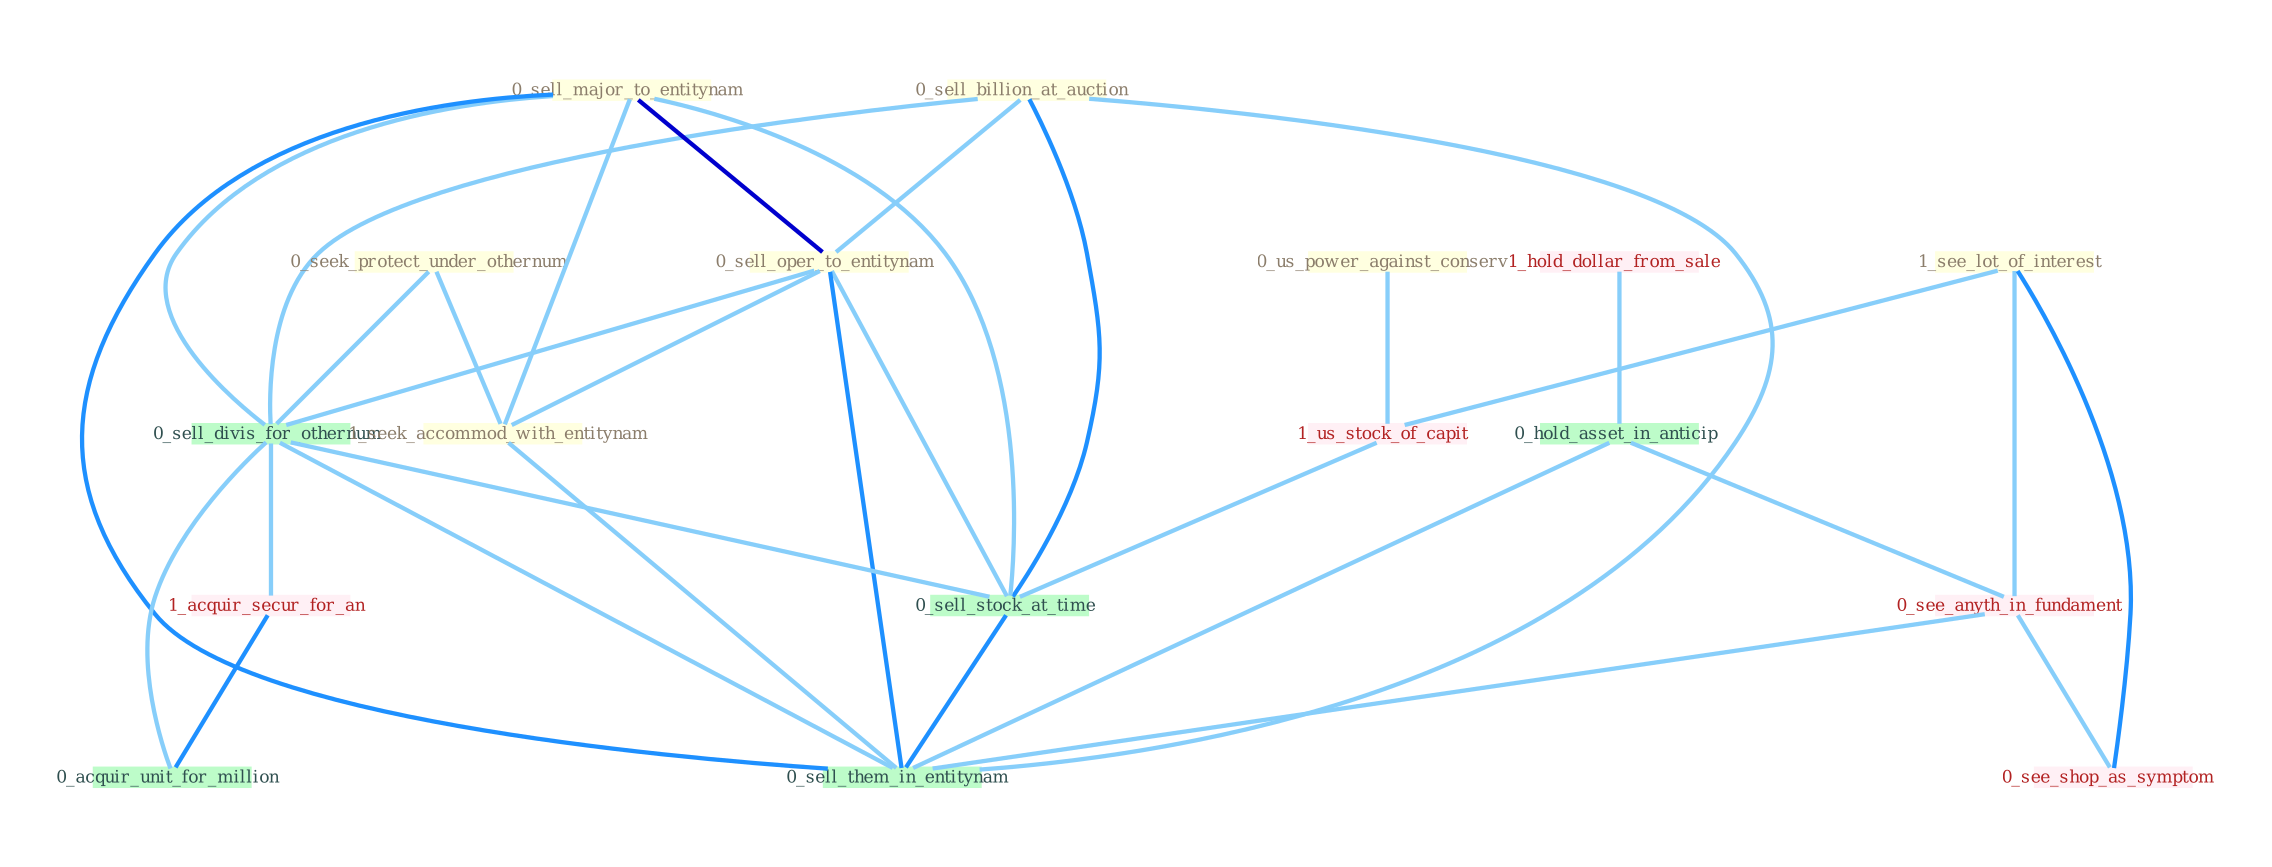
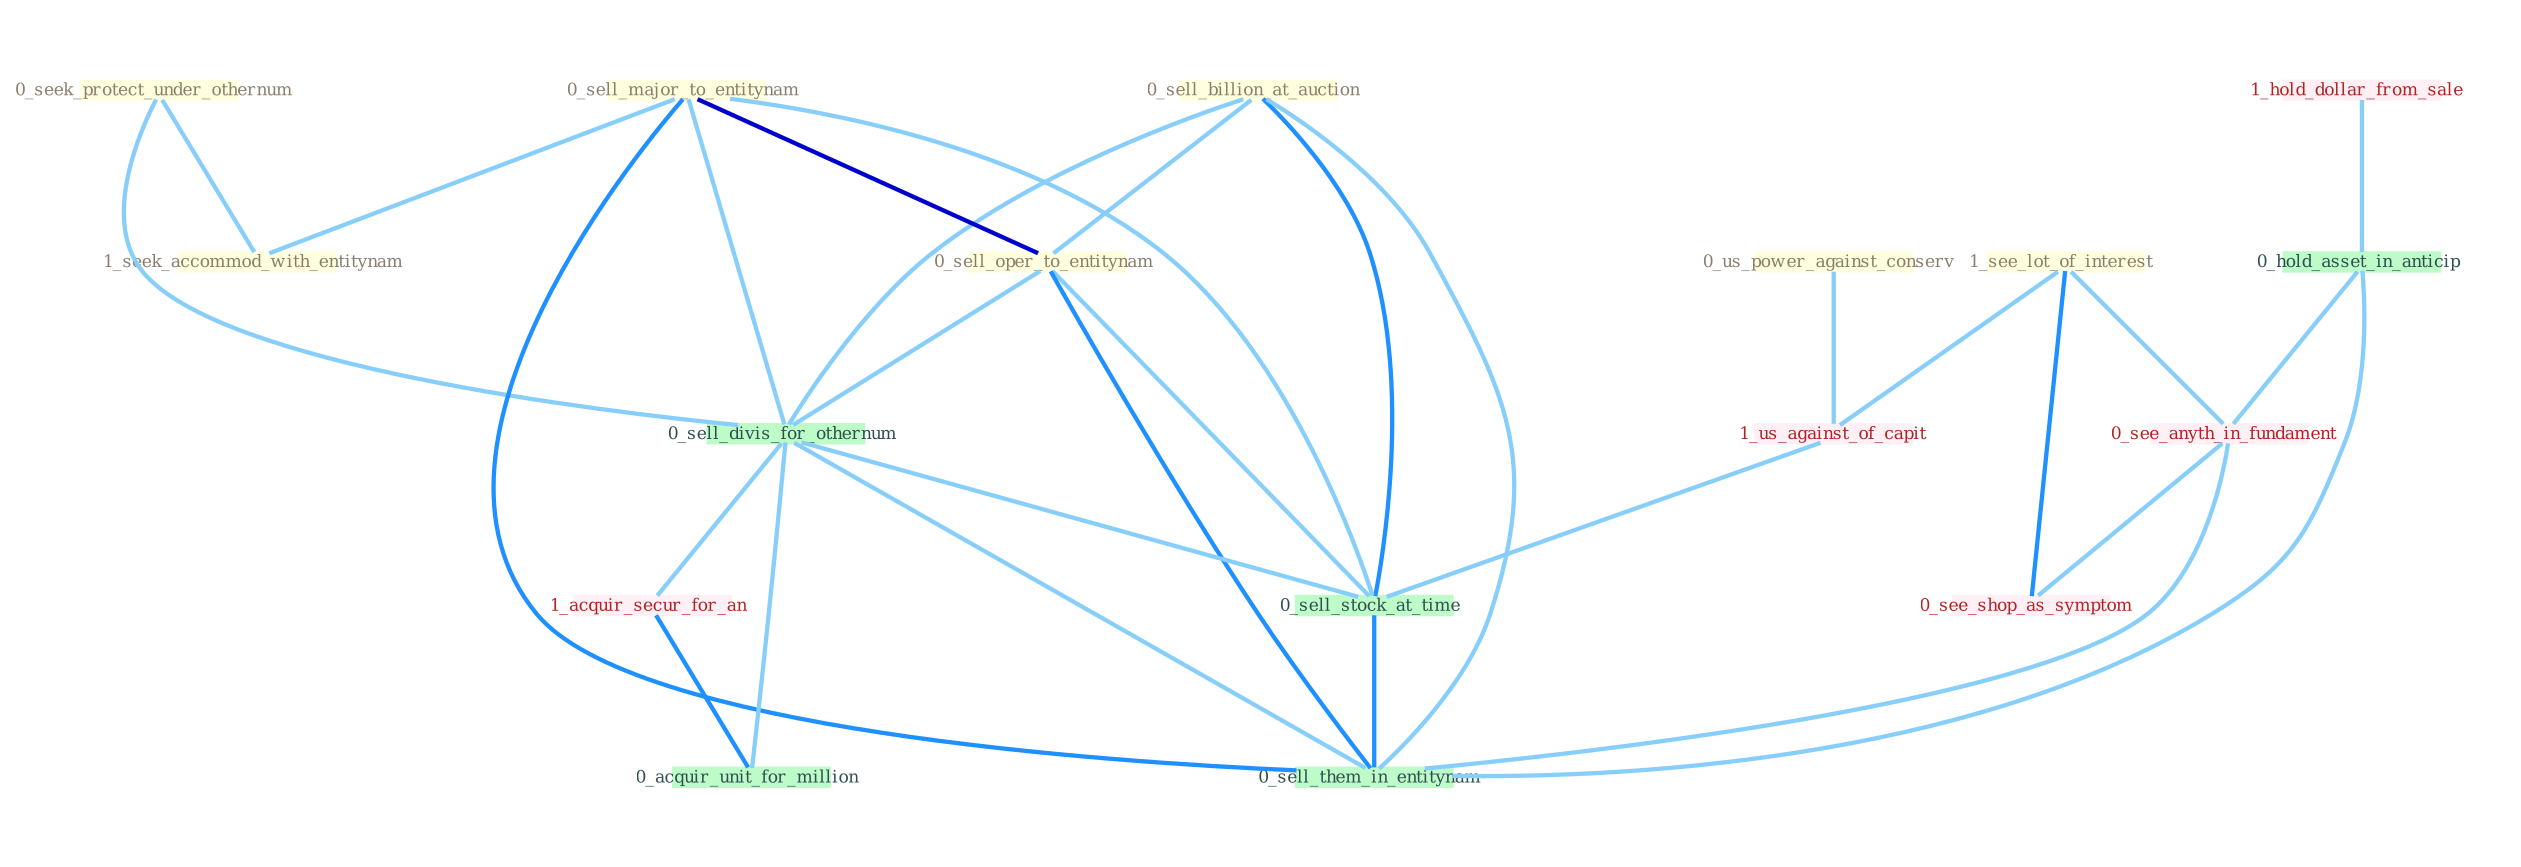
edge "0_sell_oper_to_entitynam" -- "1_seek_accommod_with_entitynam": removed
node "1_us_stock_of_capit": label "1_us_stock_of_capit" -> "1_us_against_of_capit"
edge "1_seek_accommod_with_entitynam" -- "0_sell_them_in_entitynam": removed
